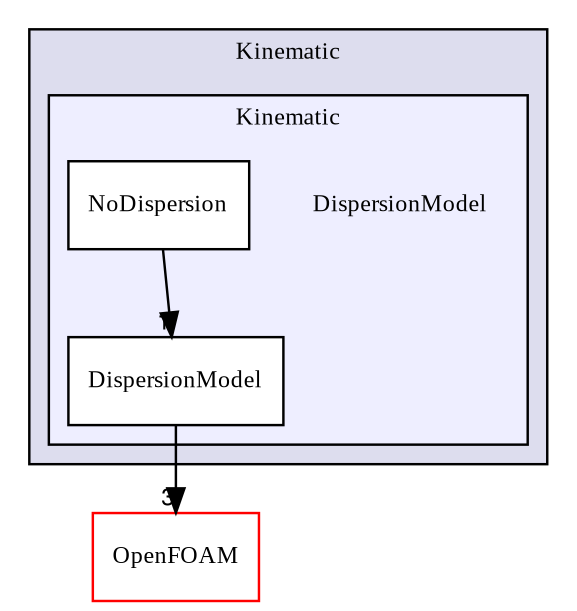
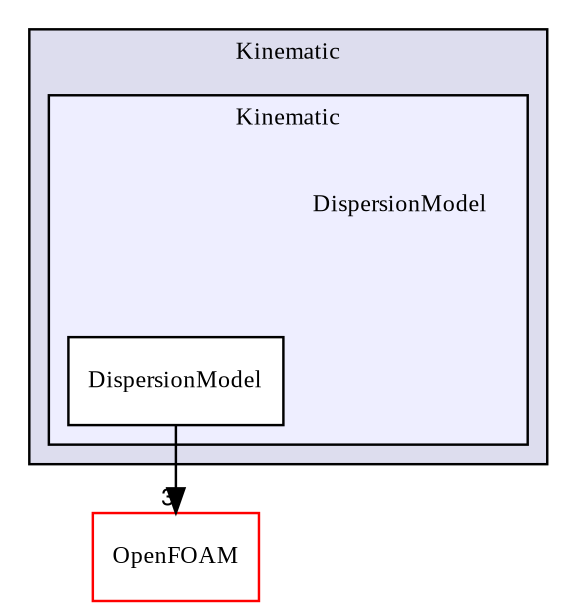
node "NoDispersion": removed
